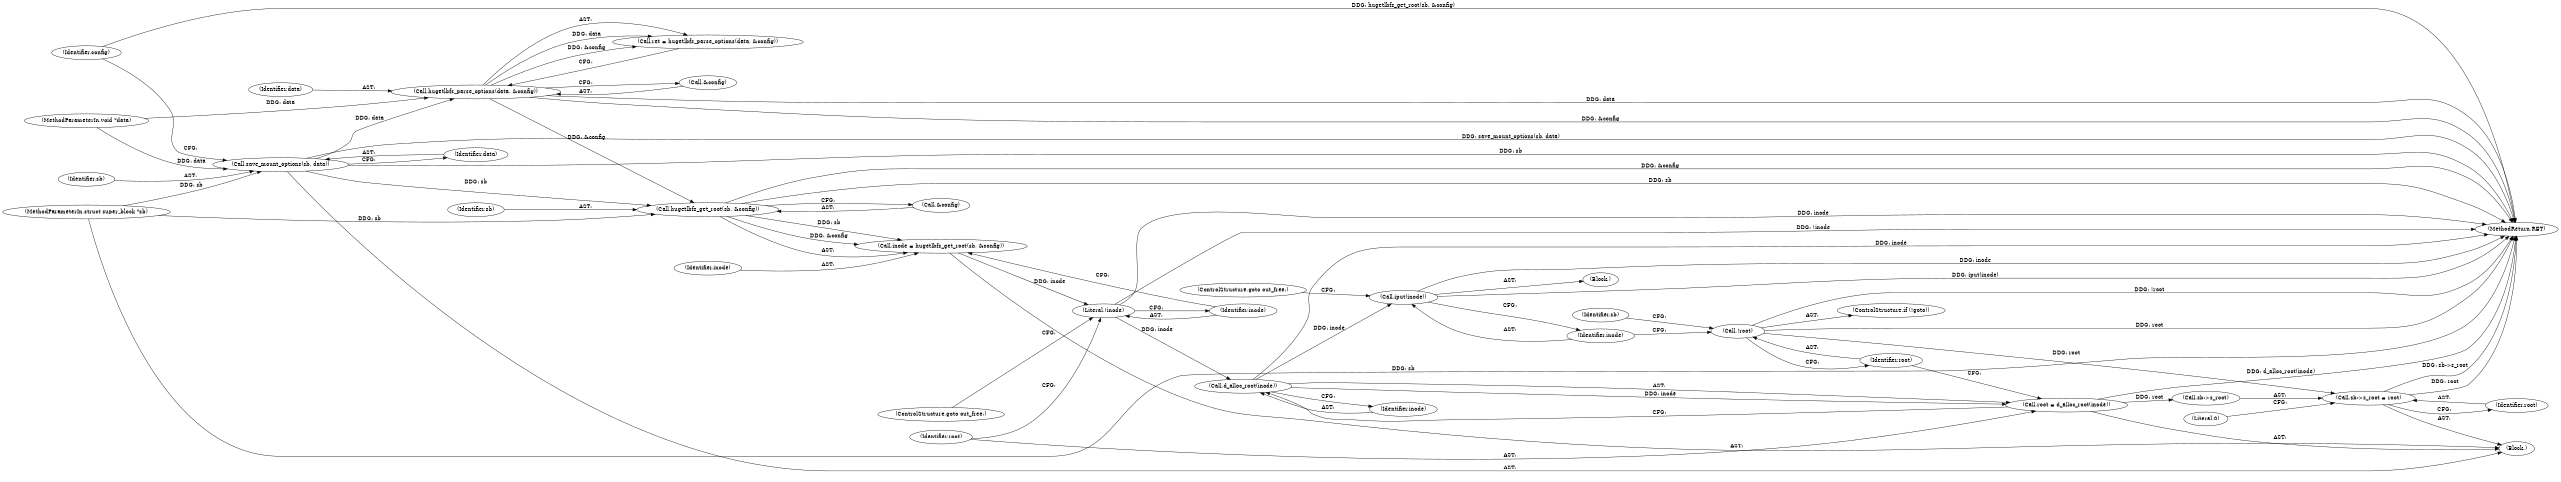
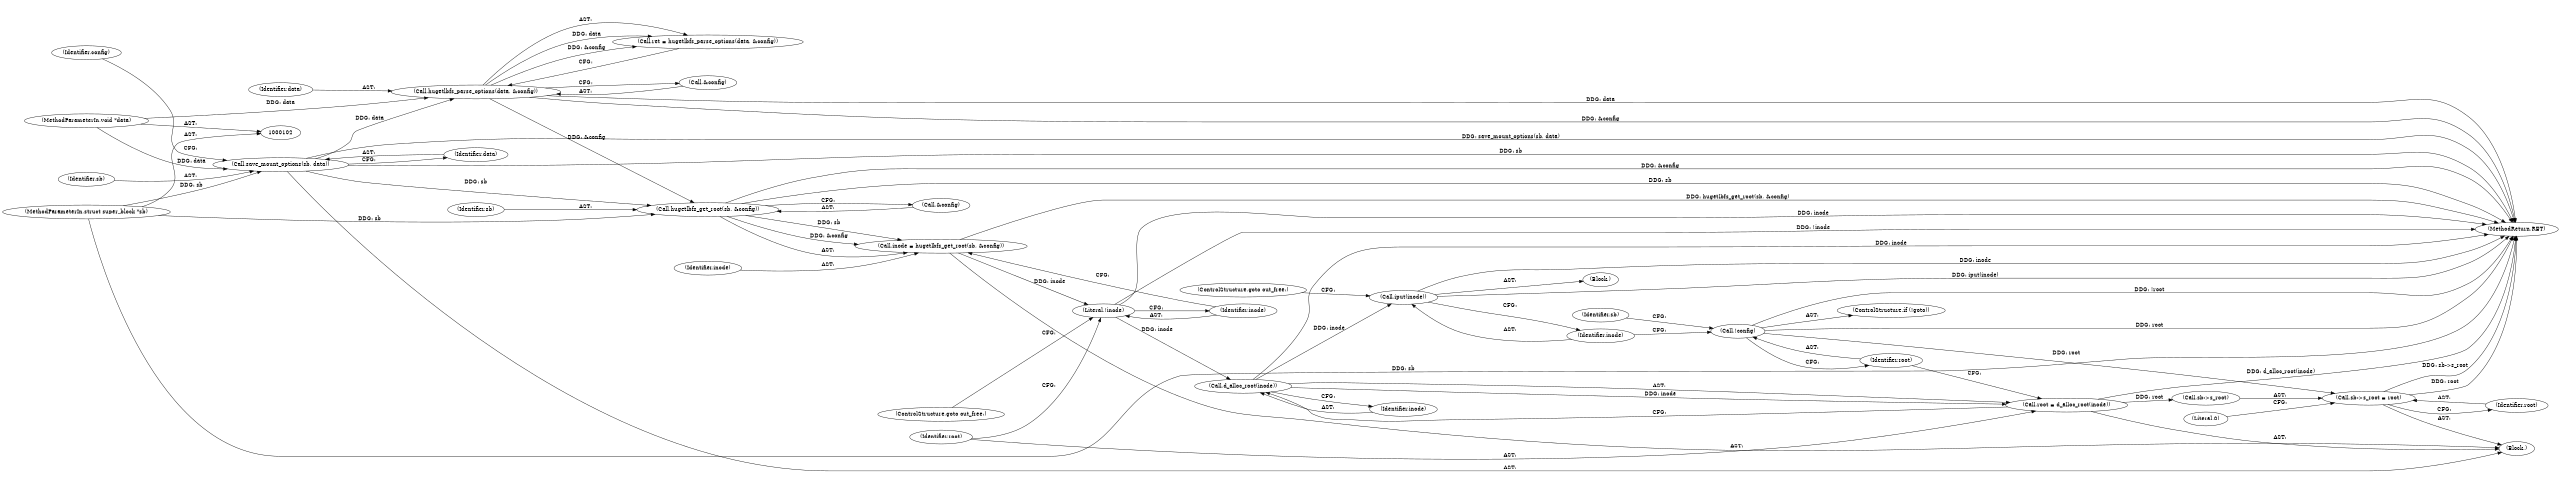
edge "(Identifier,config)" -> "(MethodReturn,RET)": now "(Call,inode = hugetlbfs_get_root(sb, &config))" -> "(MethodReturn,RET)"
node "1000102": added
node "(Call,!root)": label "(Call,!root)" -> "(Call,!config)"
